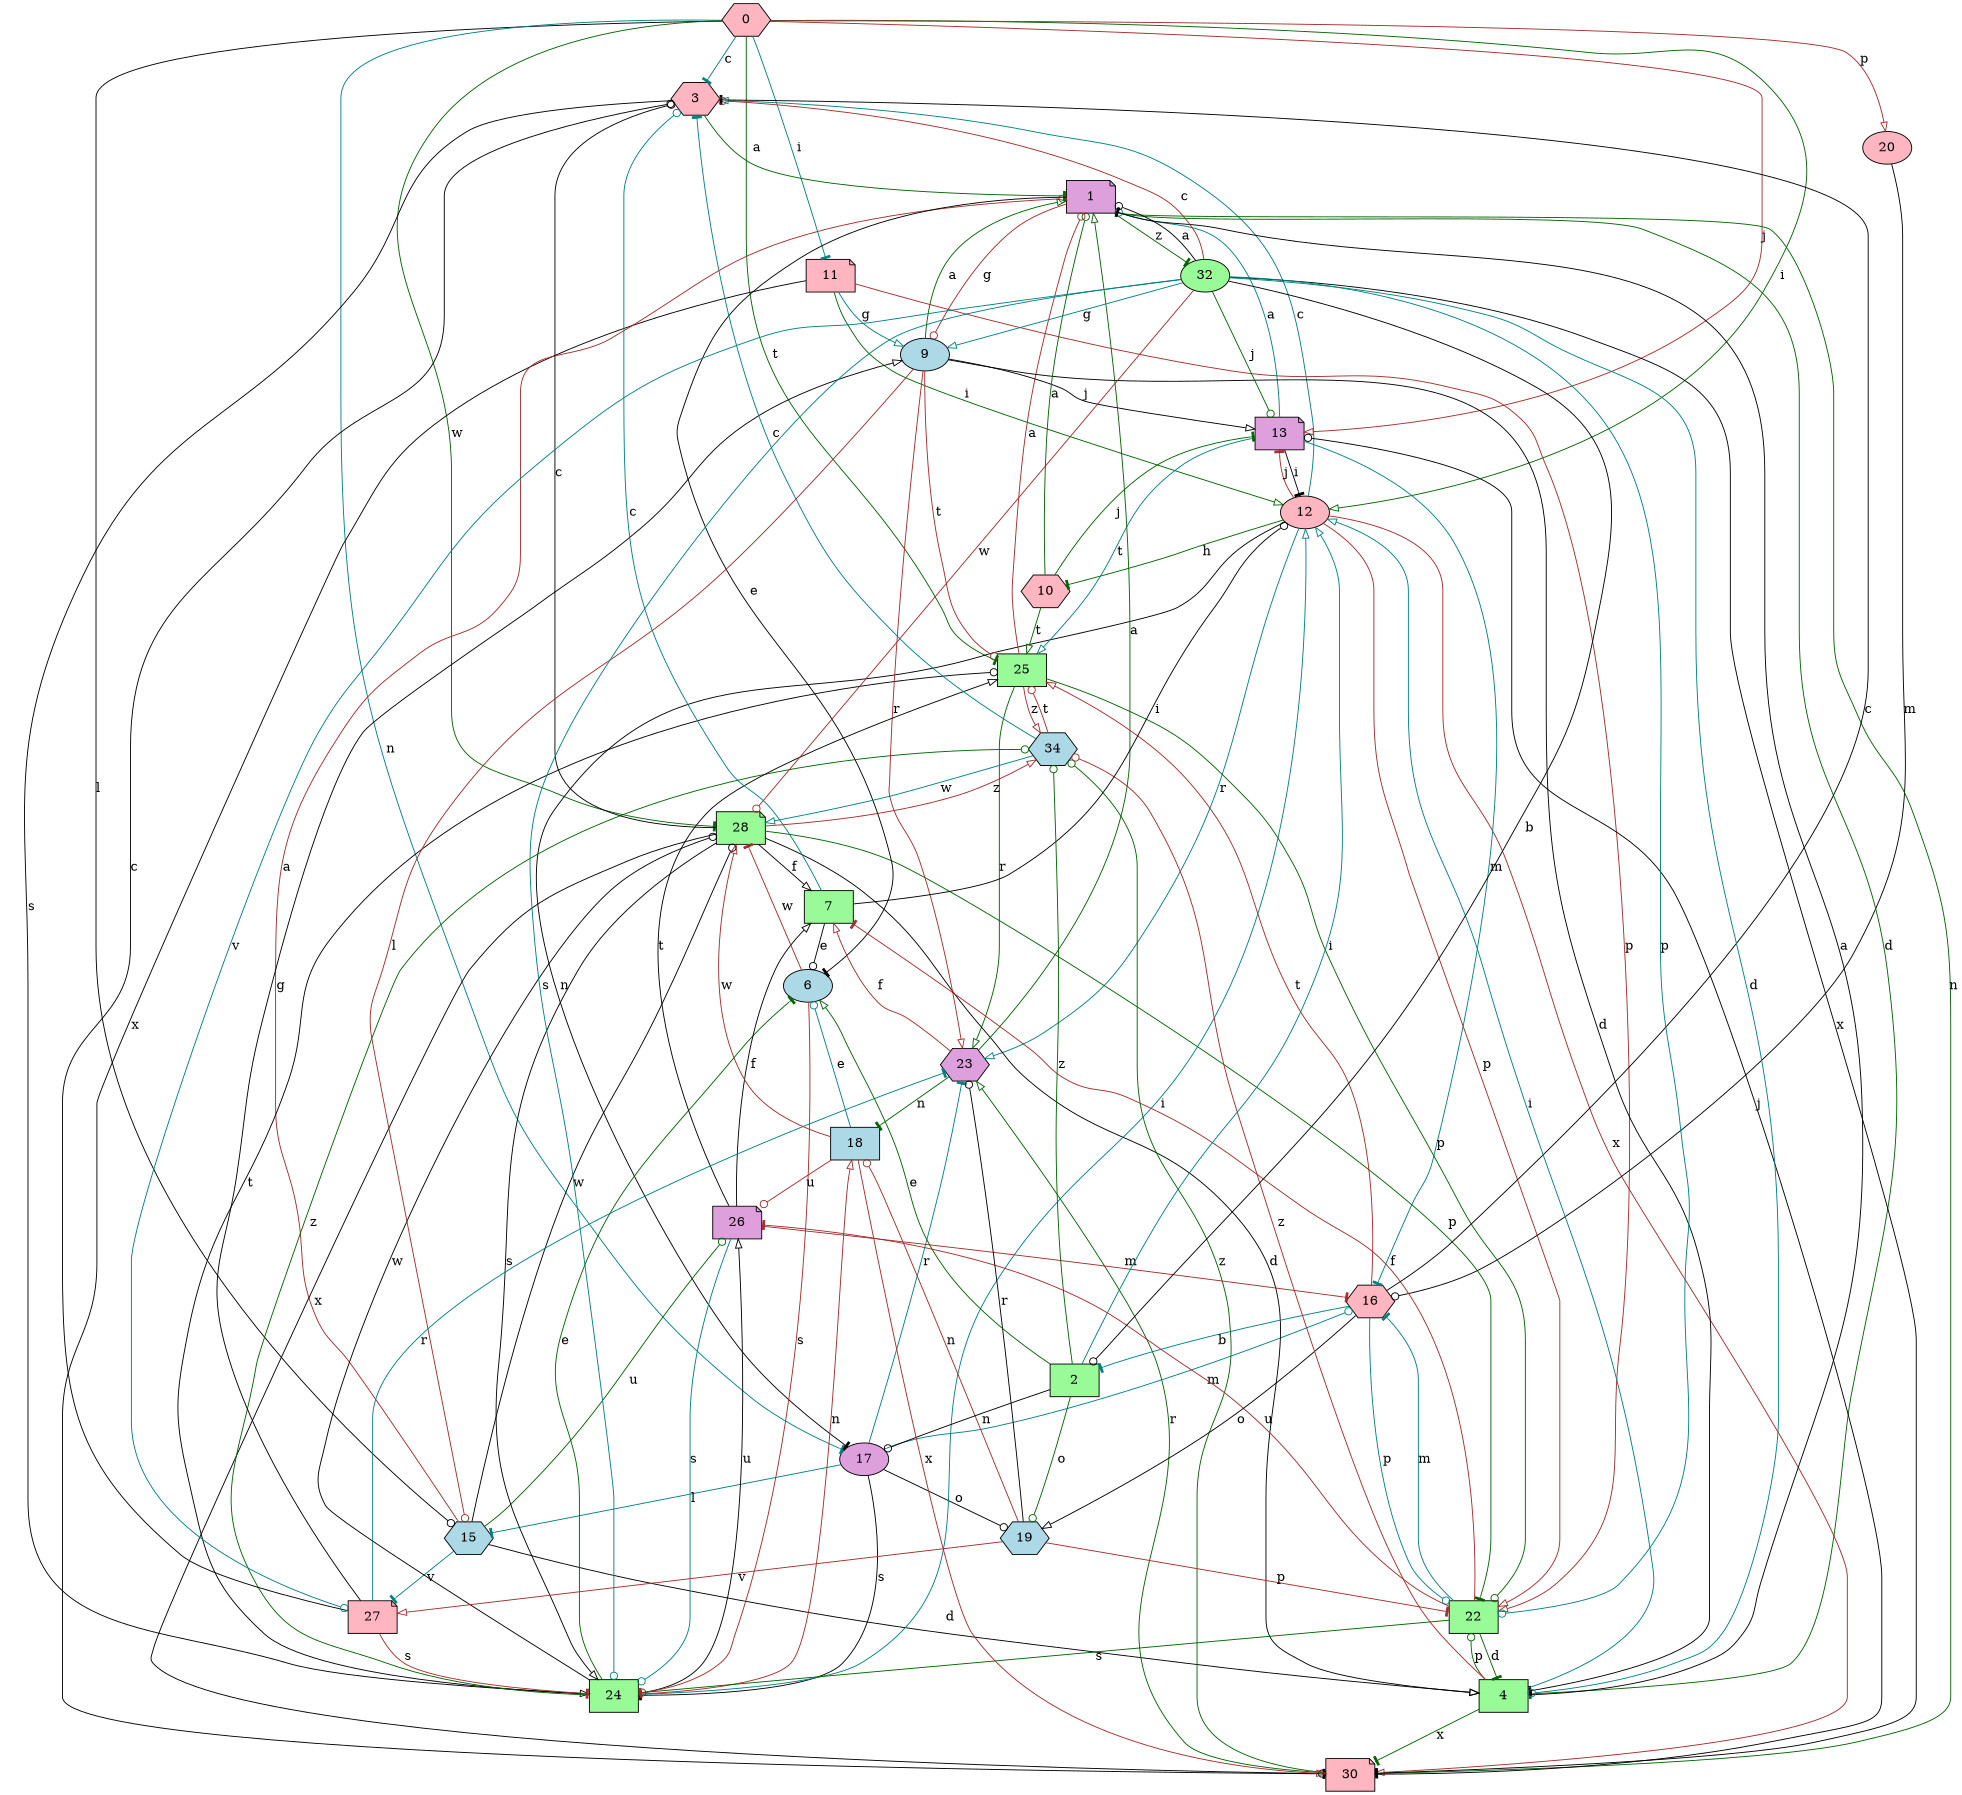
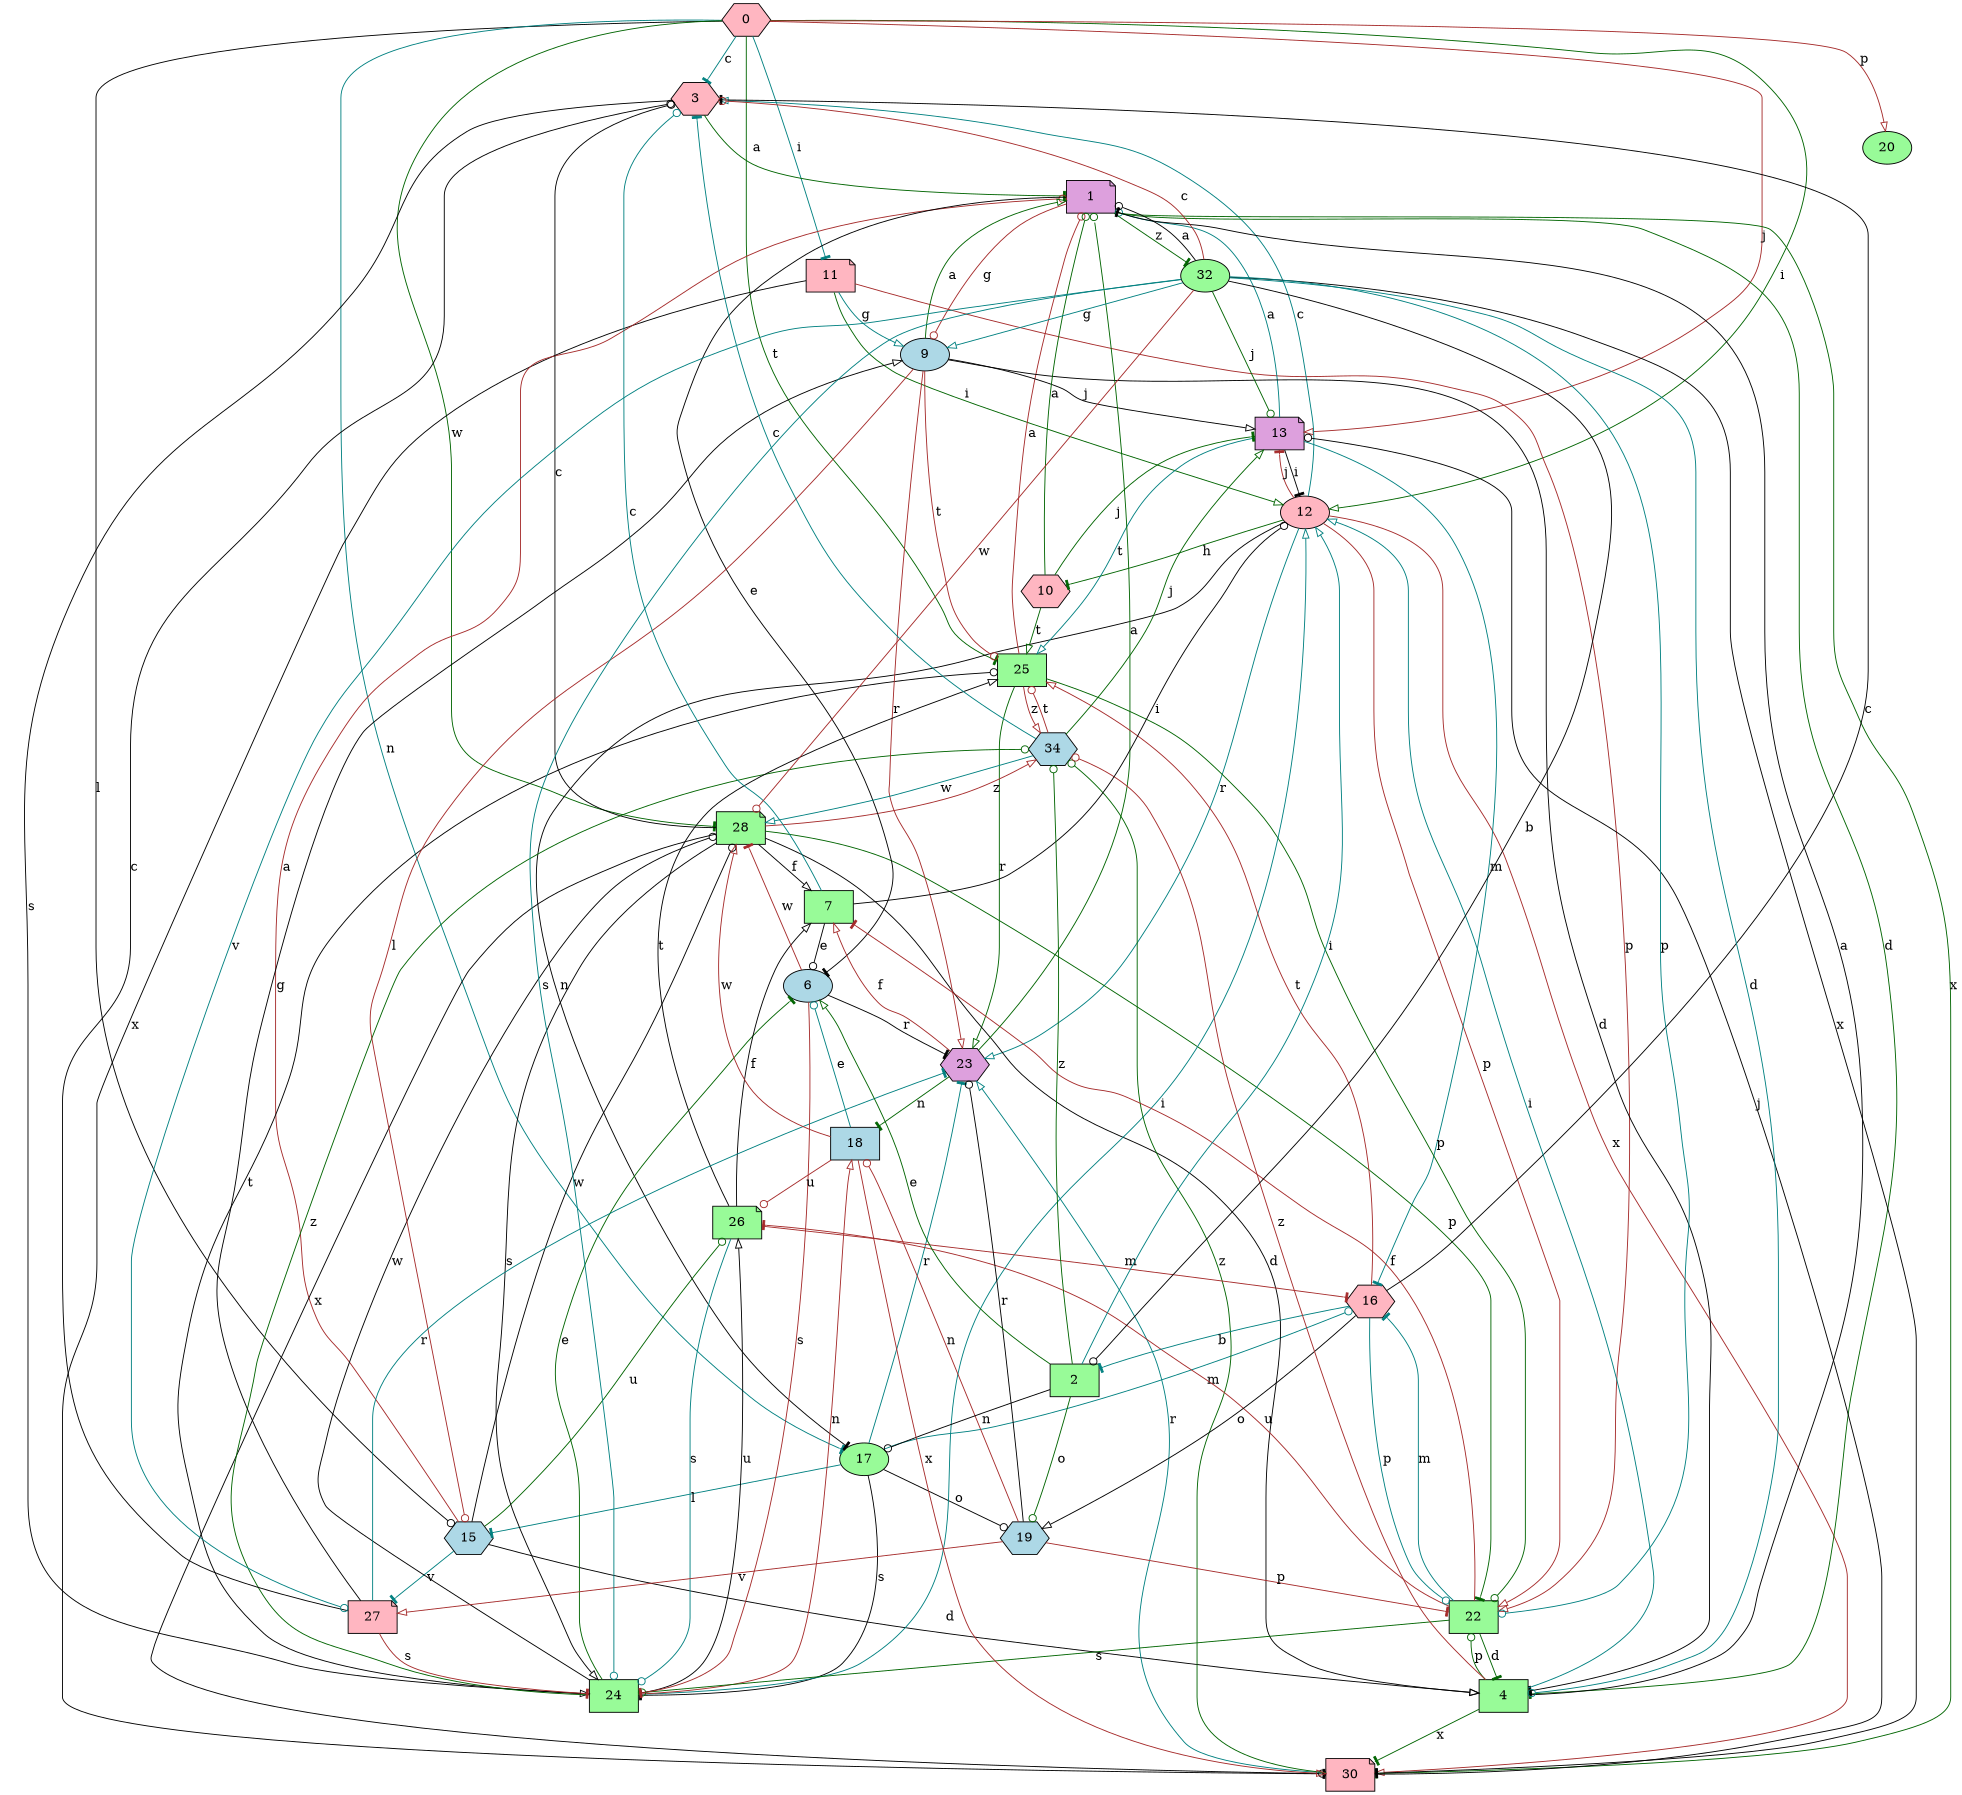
node "20": fillcolor lightpink -> palegreen
edge "34" -> "13": added, label "j"
edge "23" -> "1": arrowhead onormal -> odot
edge "20" -> "16": removed, label "m"
edge "1" -> "30": label "n" -> "x"
edge "6" -> "23": added, label "r"
node "26": fillcolor plum -> palegreen
node "17": fillcolor plum -> palegreen
edge "30" -> "23": color darkgreen -> teal
